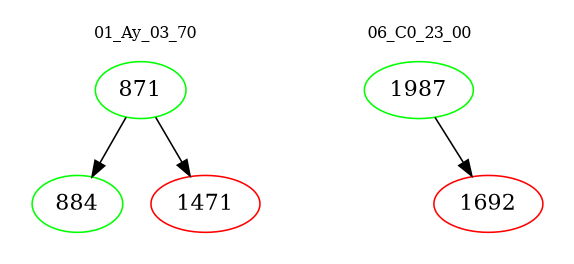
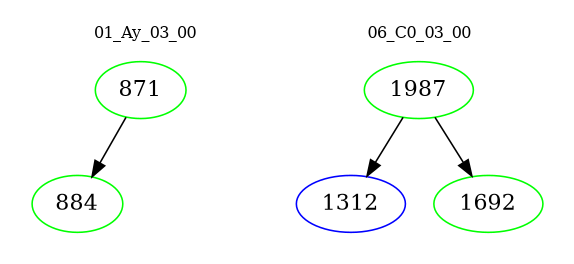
cluster "01_Ay_03_70": label "01_Ay_03_70" -> "01_Ay_03_00"
cluster "06_C0_23_00": label "06_C0_23_00" -> "06_C0_03_00"
node "1471": removed
node "1312": added
node "1692": color red -> green
